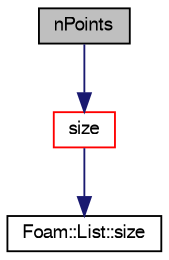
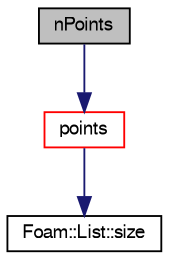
node "size": label "size" -> "points"
